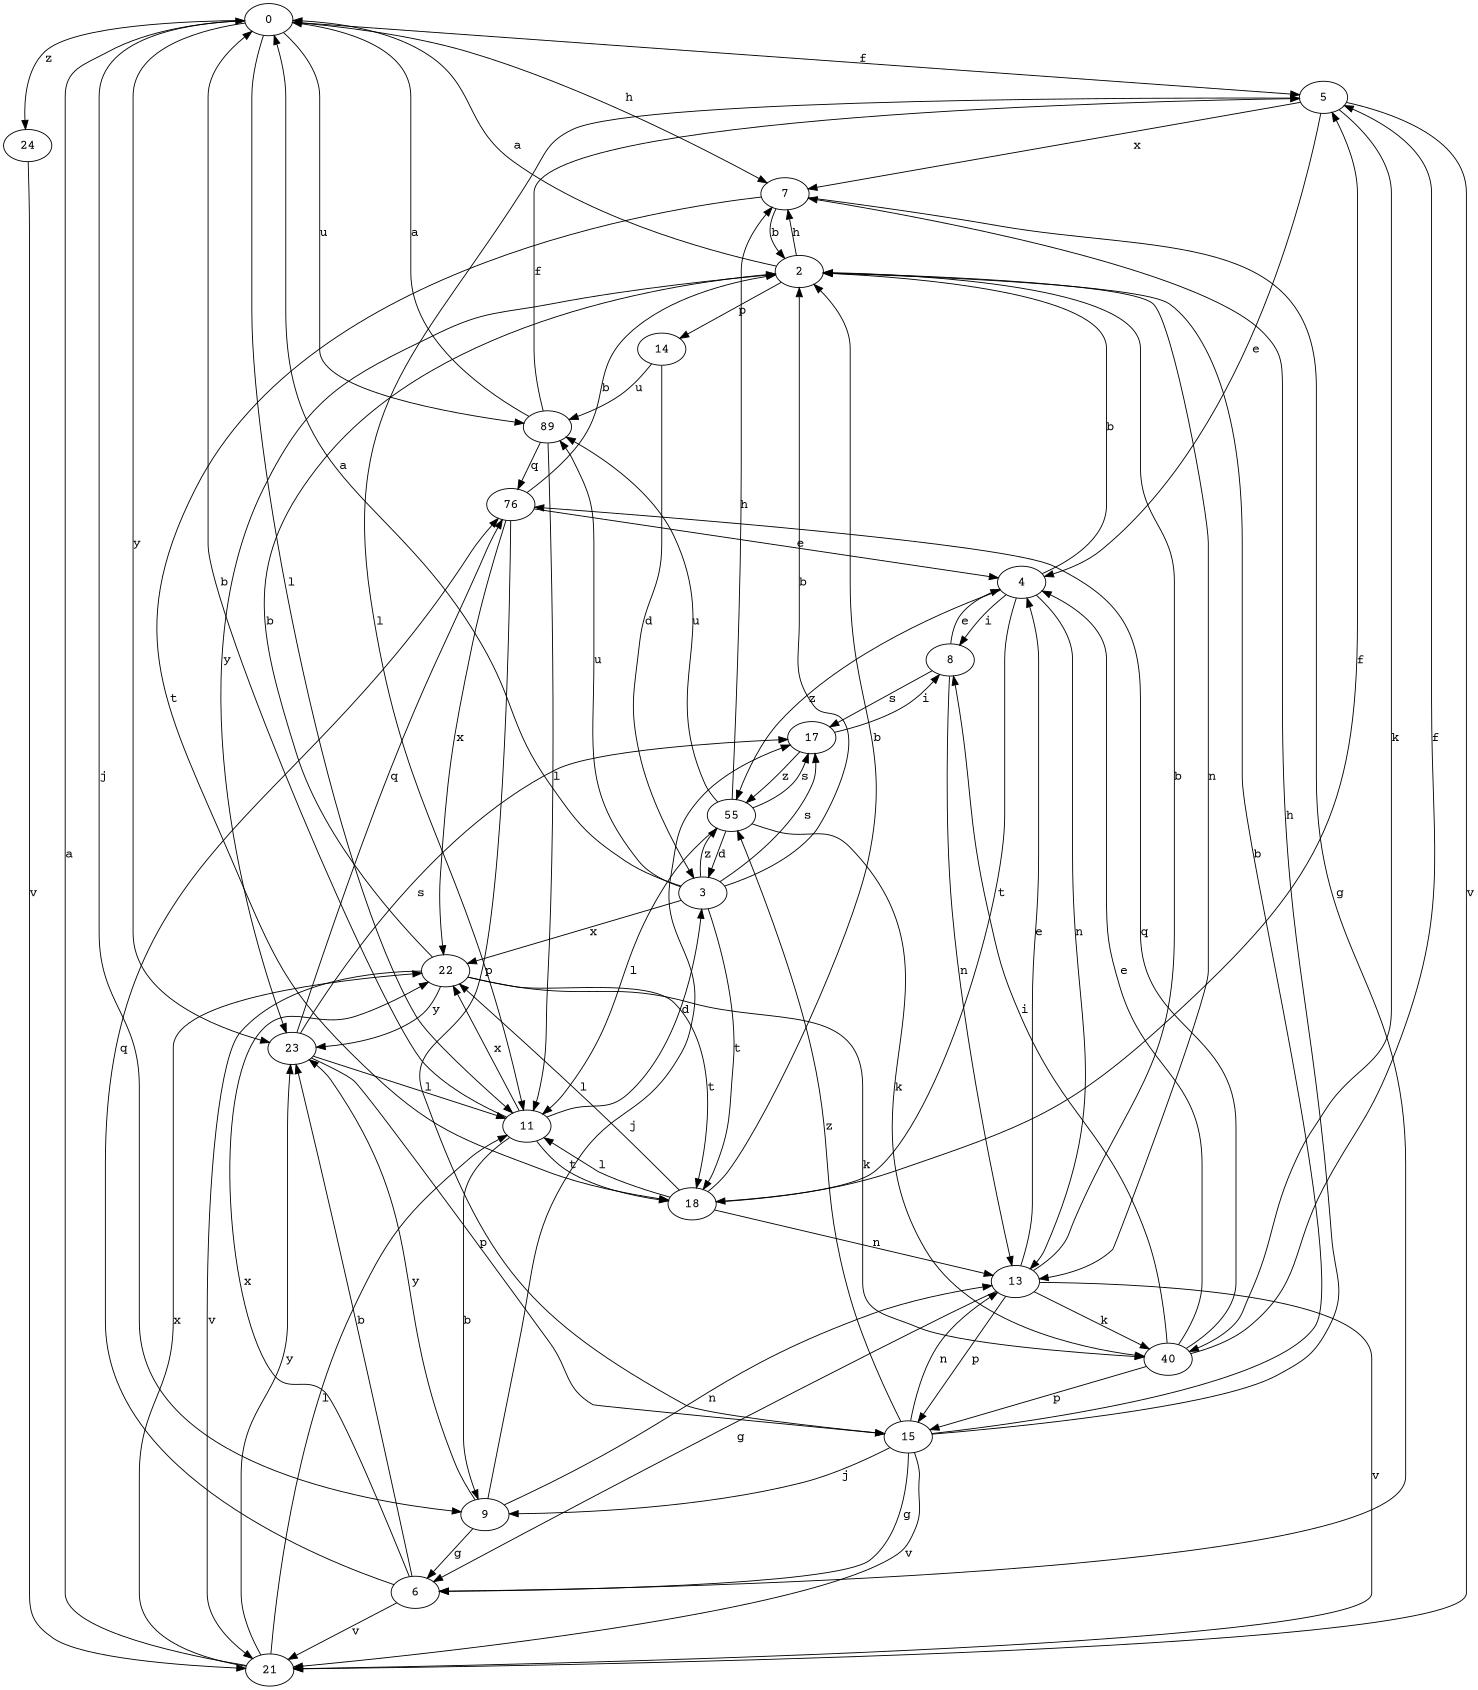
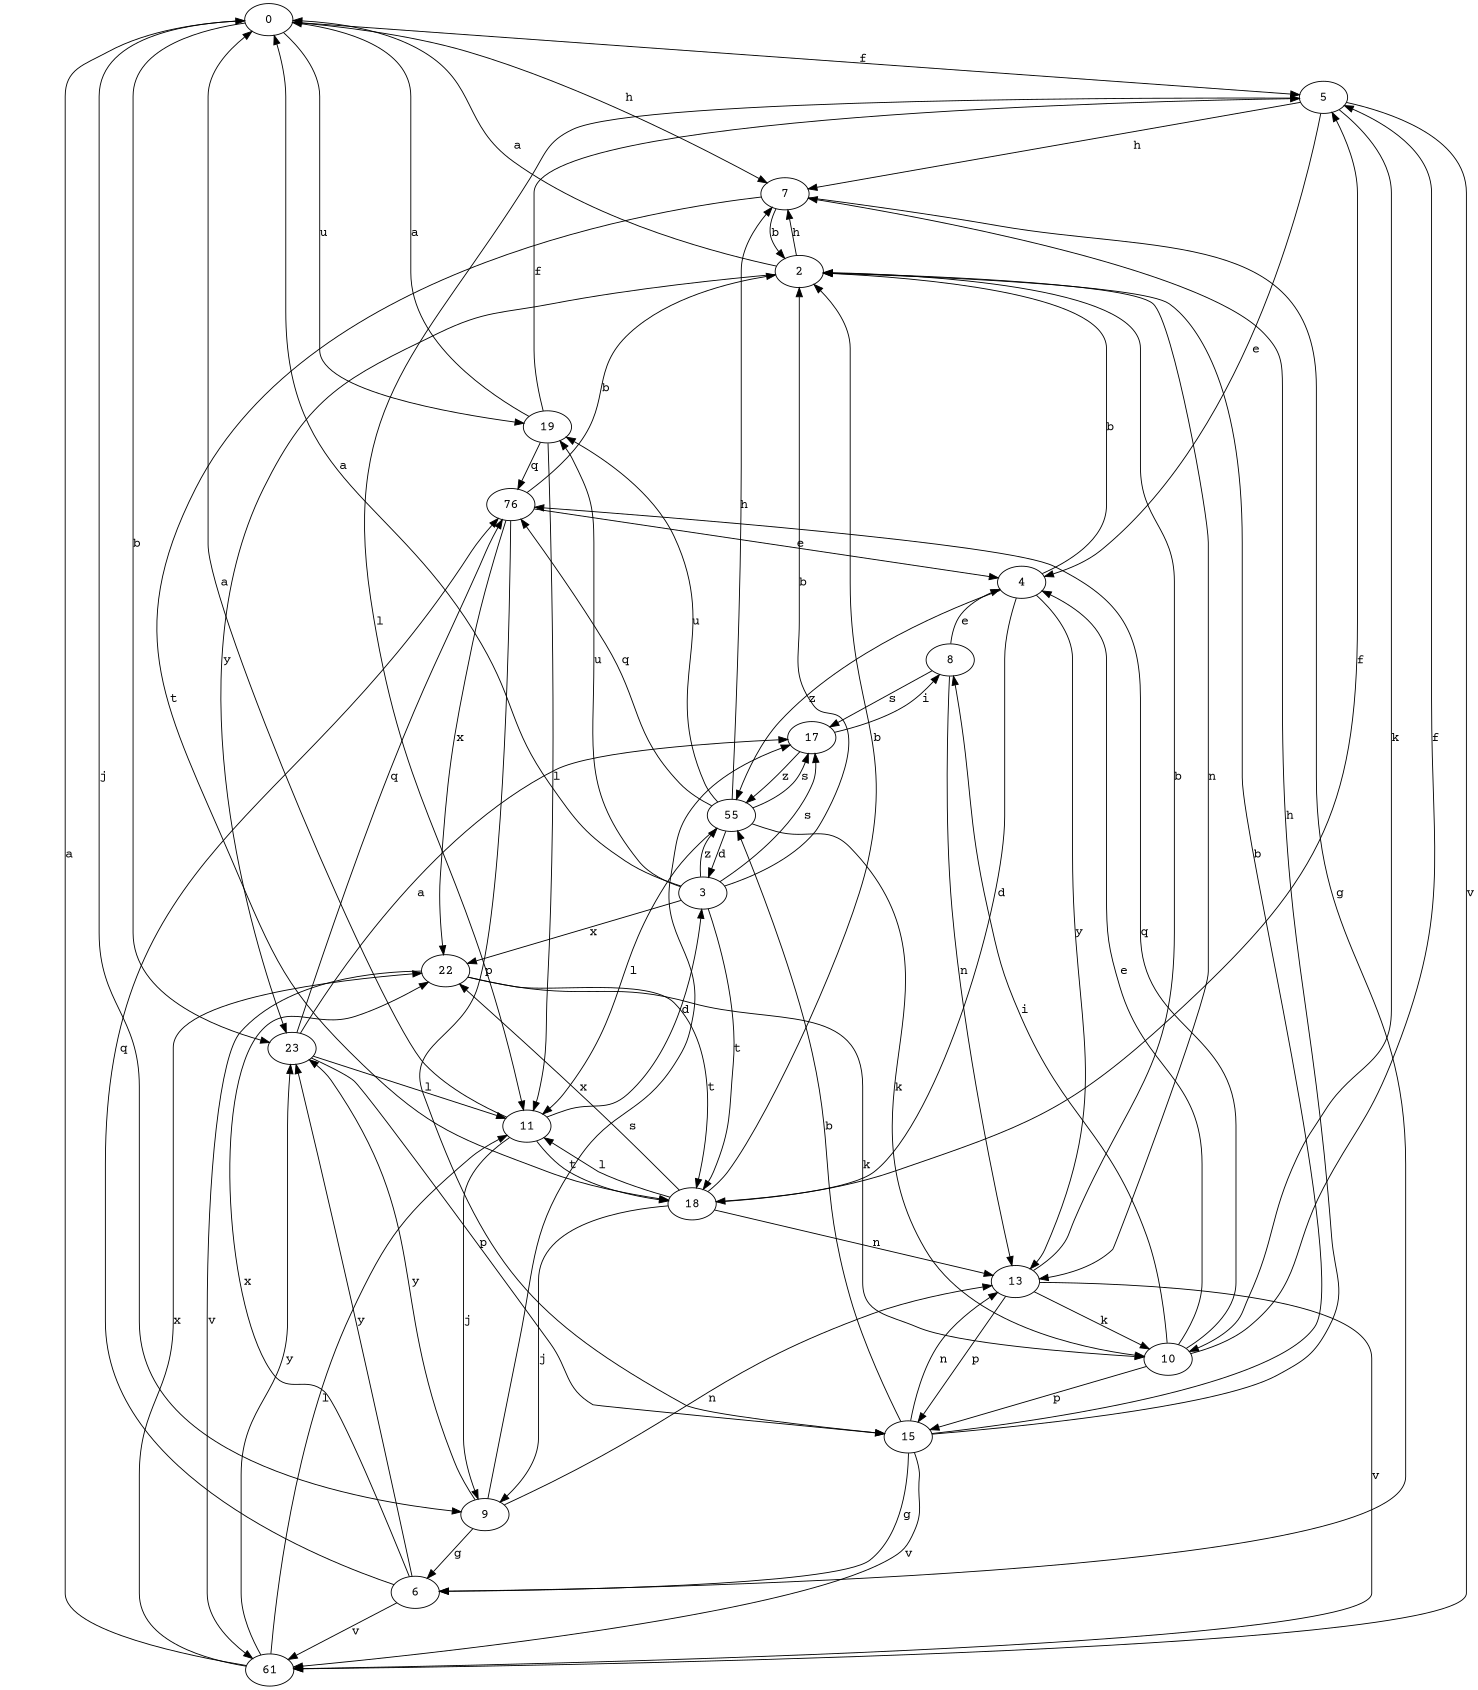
node "24": removed
edge "5" -> "7": label "x" -> "h"
node "14": removed
node "89": label "89" -> "19"
edge "22" -> "2": removed, label "b"
edge "0" -> "23": label "y" -> "b"
edge "11" -> "0": label "b" -> "a"
edge "0" -> "11": removed, label "l"
edge "4" -> "8": removed, label "i"
edge "55" -> "76": added, label "q"
edge "23" -> "17": label "s" -> "a"
edge "4" -> "18": label "t" -> "d"
edge "4" -> "13": label "n" -> "y"
edge "13" -> "4": removed, label "e"
edge "22" -> "23": removed, label "y"
edge "11" -> "22": removed, label "x"
edge "18" -> "22": label "l" -> "x"
edge "9" -> "17": label "j" -> "s"
edge "15" -> "55": label "z" -> "b"
edge "6" -> "23": label "b" -> "y"
edge "11" -> "9": label "b" -> "j"
node "40": label "40" -> "10"
edge "13" -> "6": removed, label "g"
edge "15" -> "9": now "18" -> "9"
node "21": label "21" -> "61"
